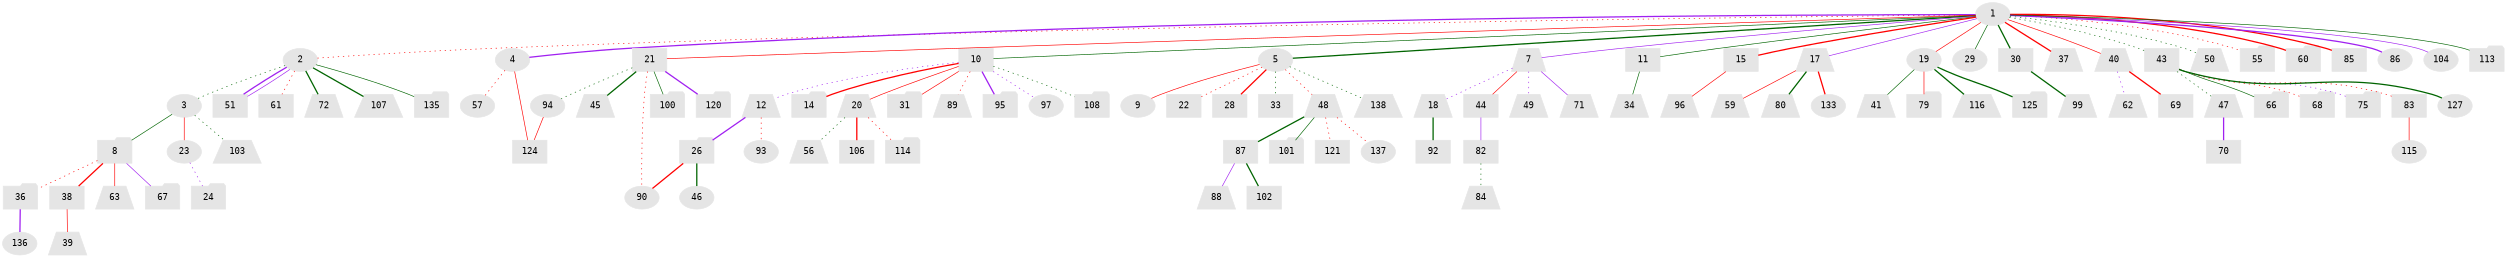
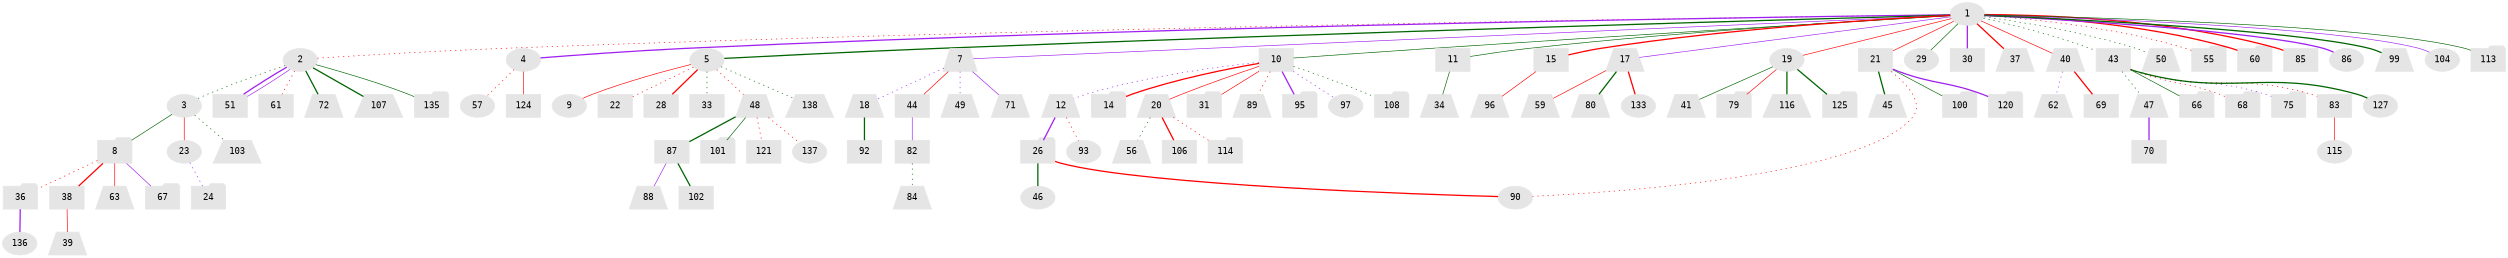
edge "1" -- "30": color darkgreen -> purple
edge "30" -- "99": now "1" -- "99"
node "94": removed
